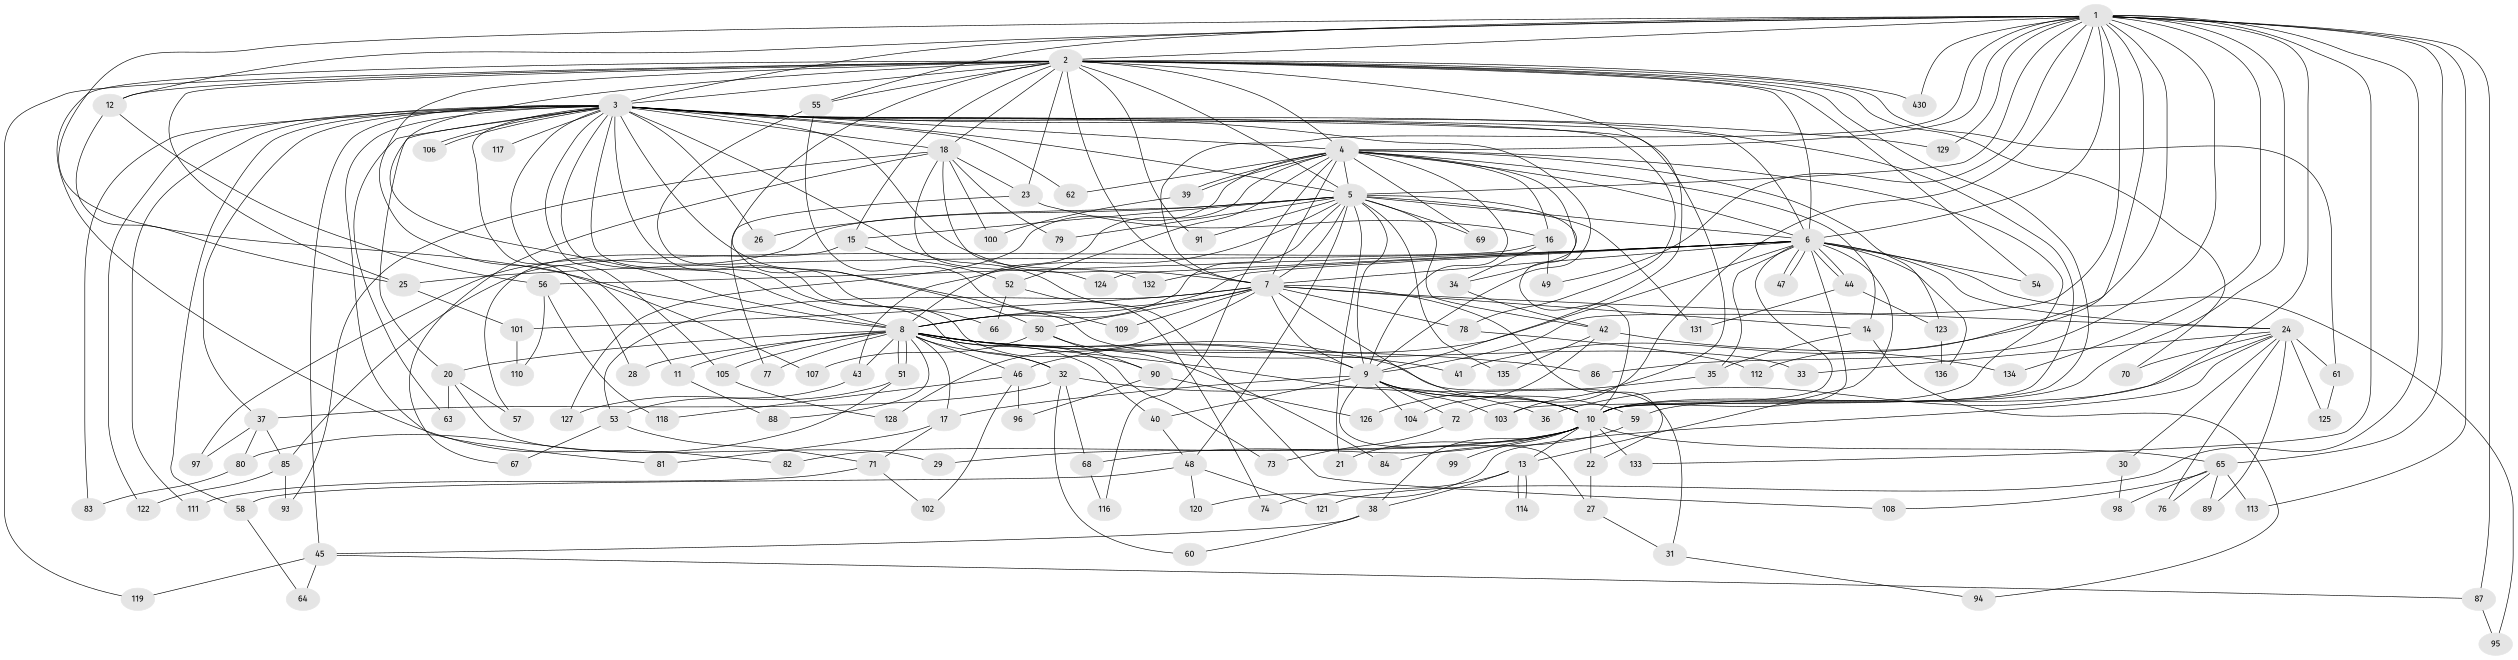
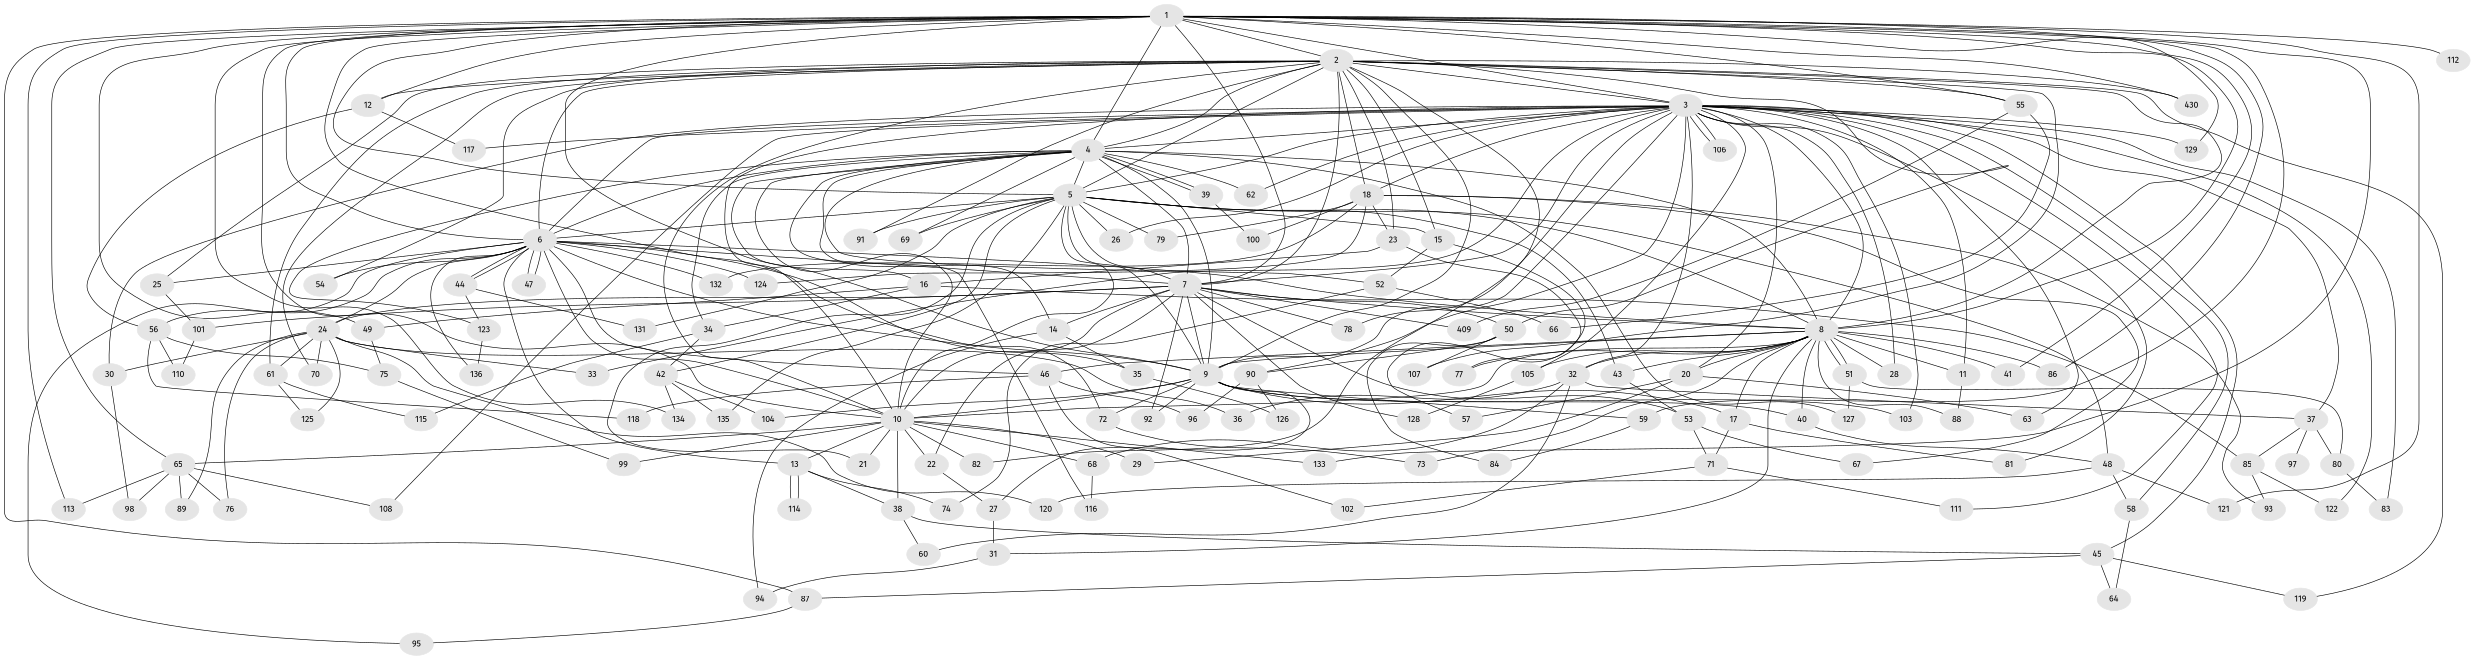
edge "3" -- "30": added
edge "12" -- "25": now "12" -- "117"
edge "5" -- "97": removed
node "109": label "109" -> "409"
edge "78" -- "112": removed
node "75": added
edge "6" -- "103": now "6" -- "9"
node "115": added
node "92": added
